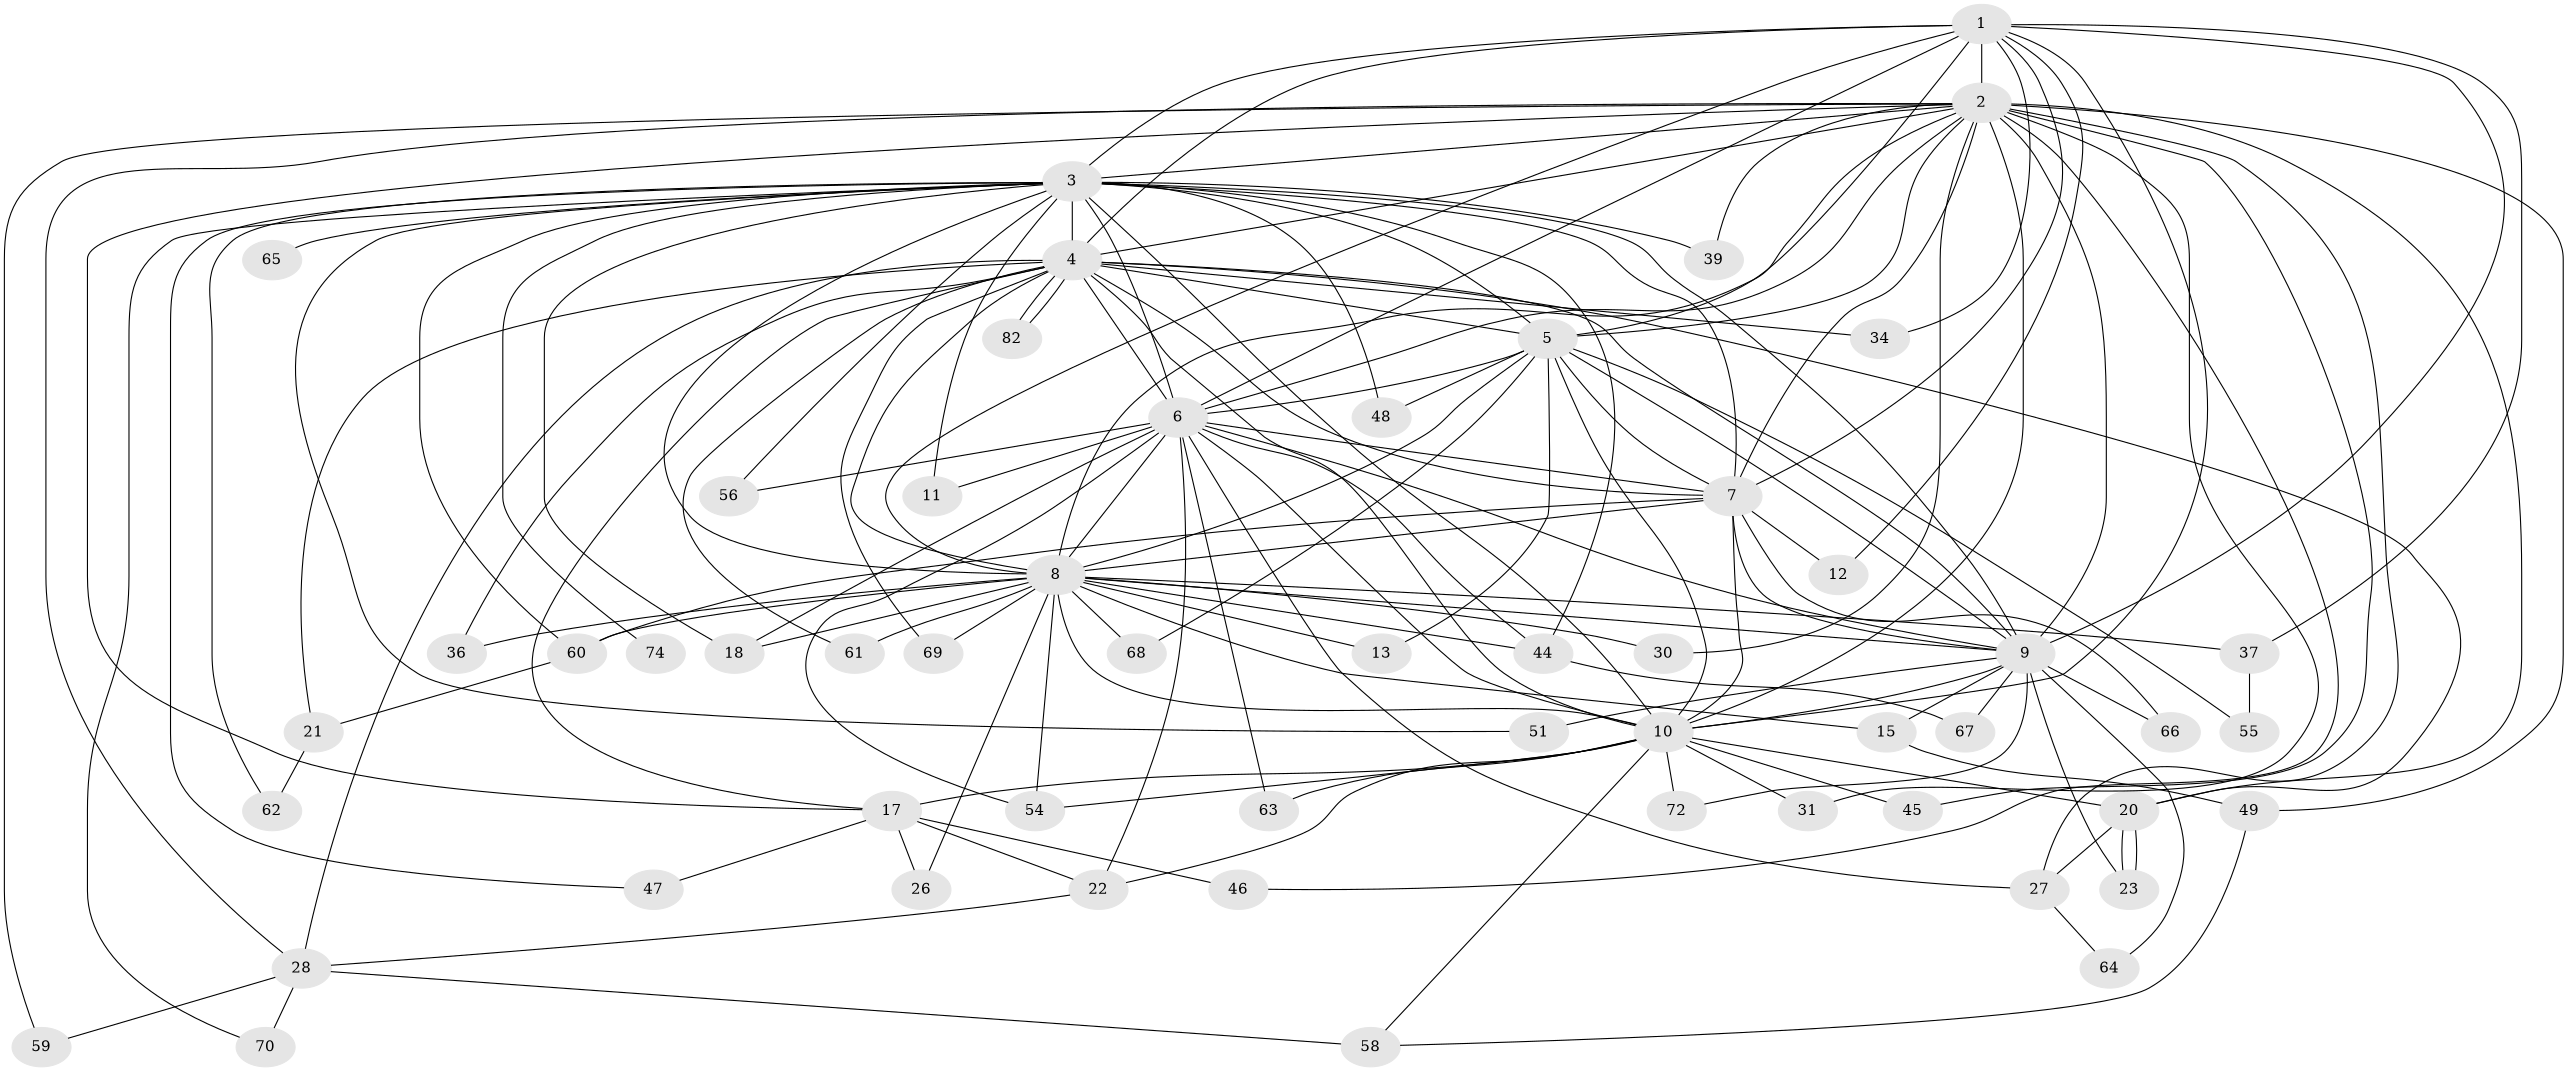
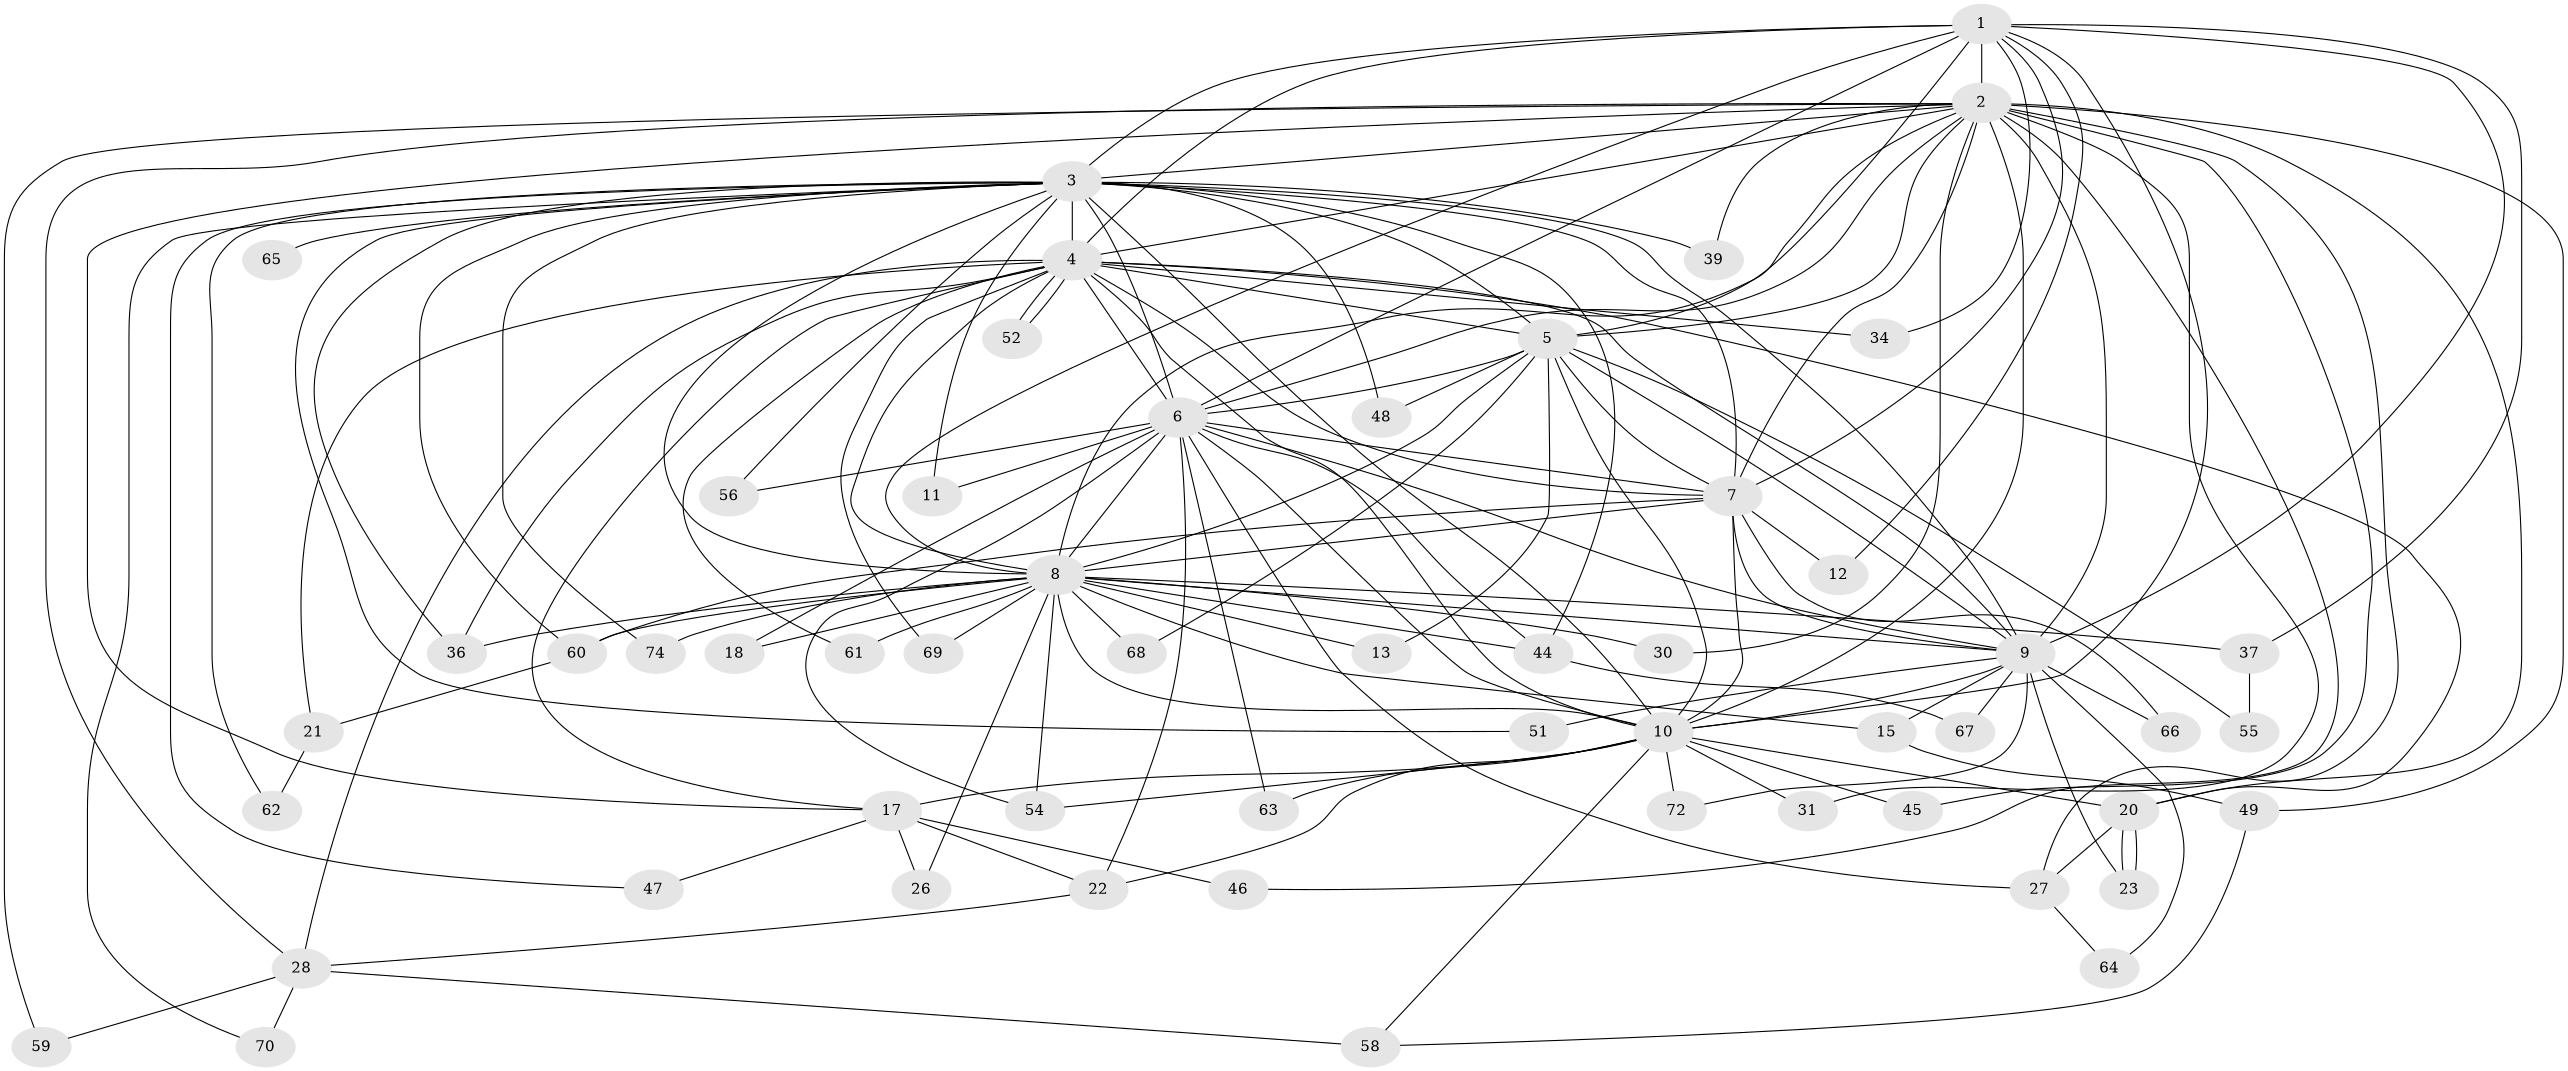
edge "3" -- "18": now "3" -- "36"
node "82": label "82" -> "52"
edge "8" -- "74": added
